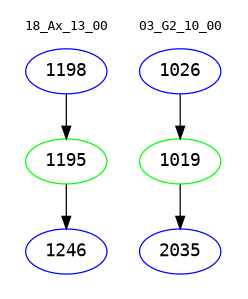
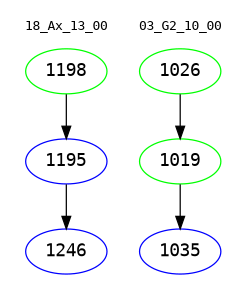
node "1198": color blue -> green
node "1026": color blue -> green
node "1195": color green -> blue
node "2035": label "2035" -> "1035"
